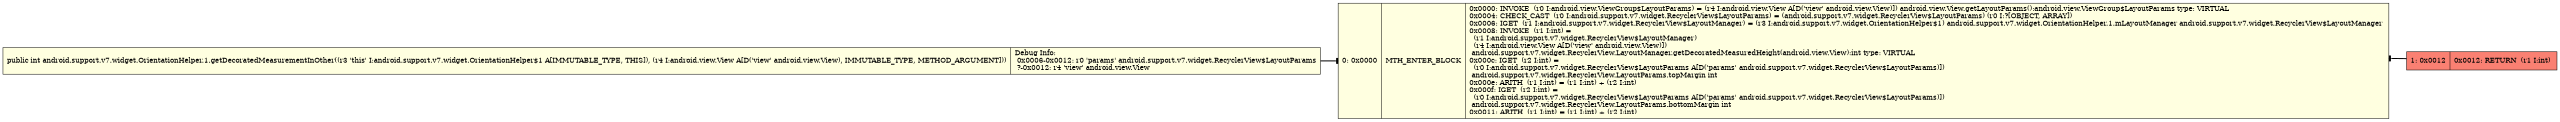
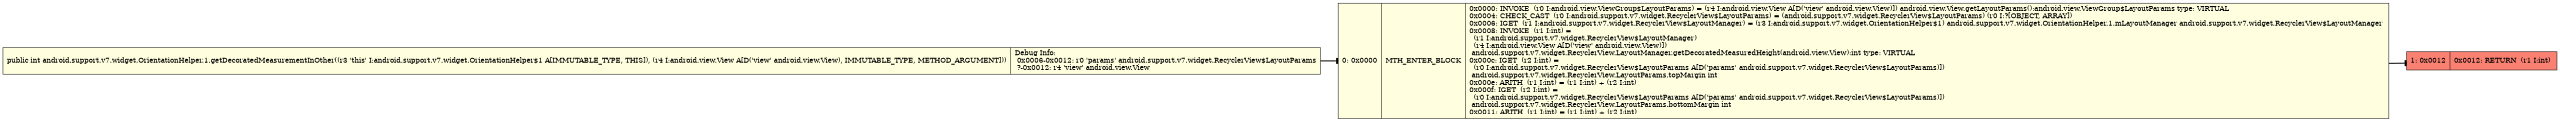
edge "1: 0x0012" -> "0: 0x0000": reversed
